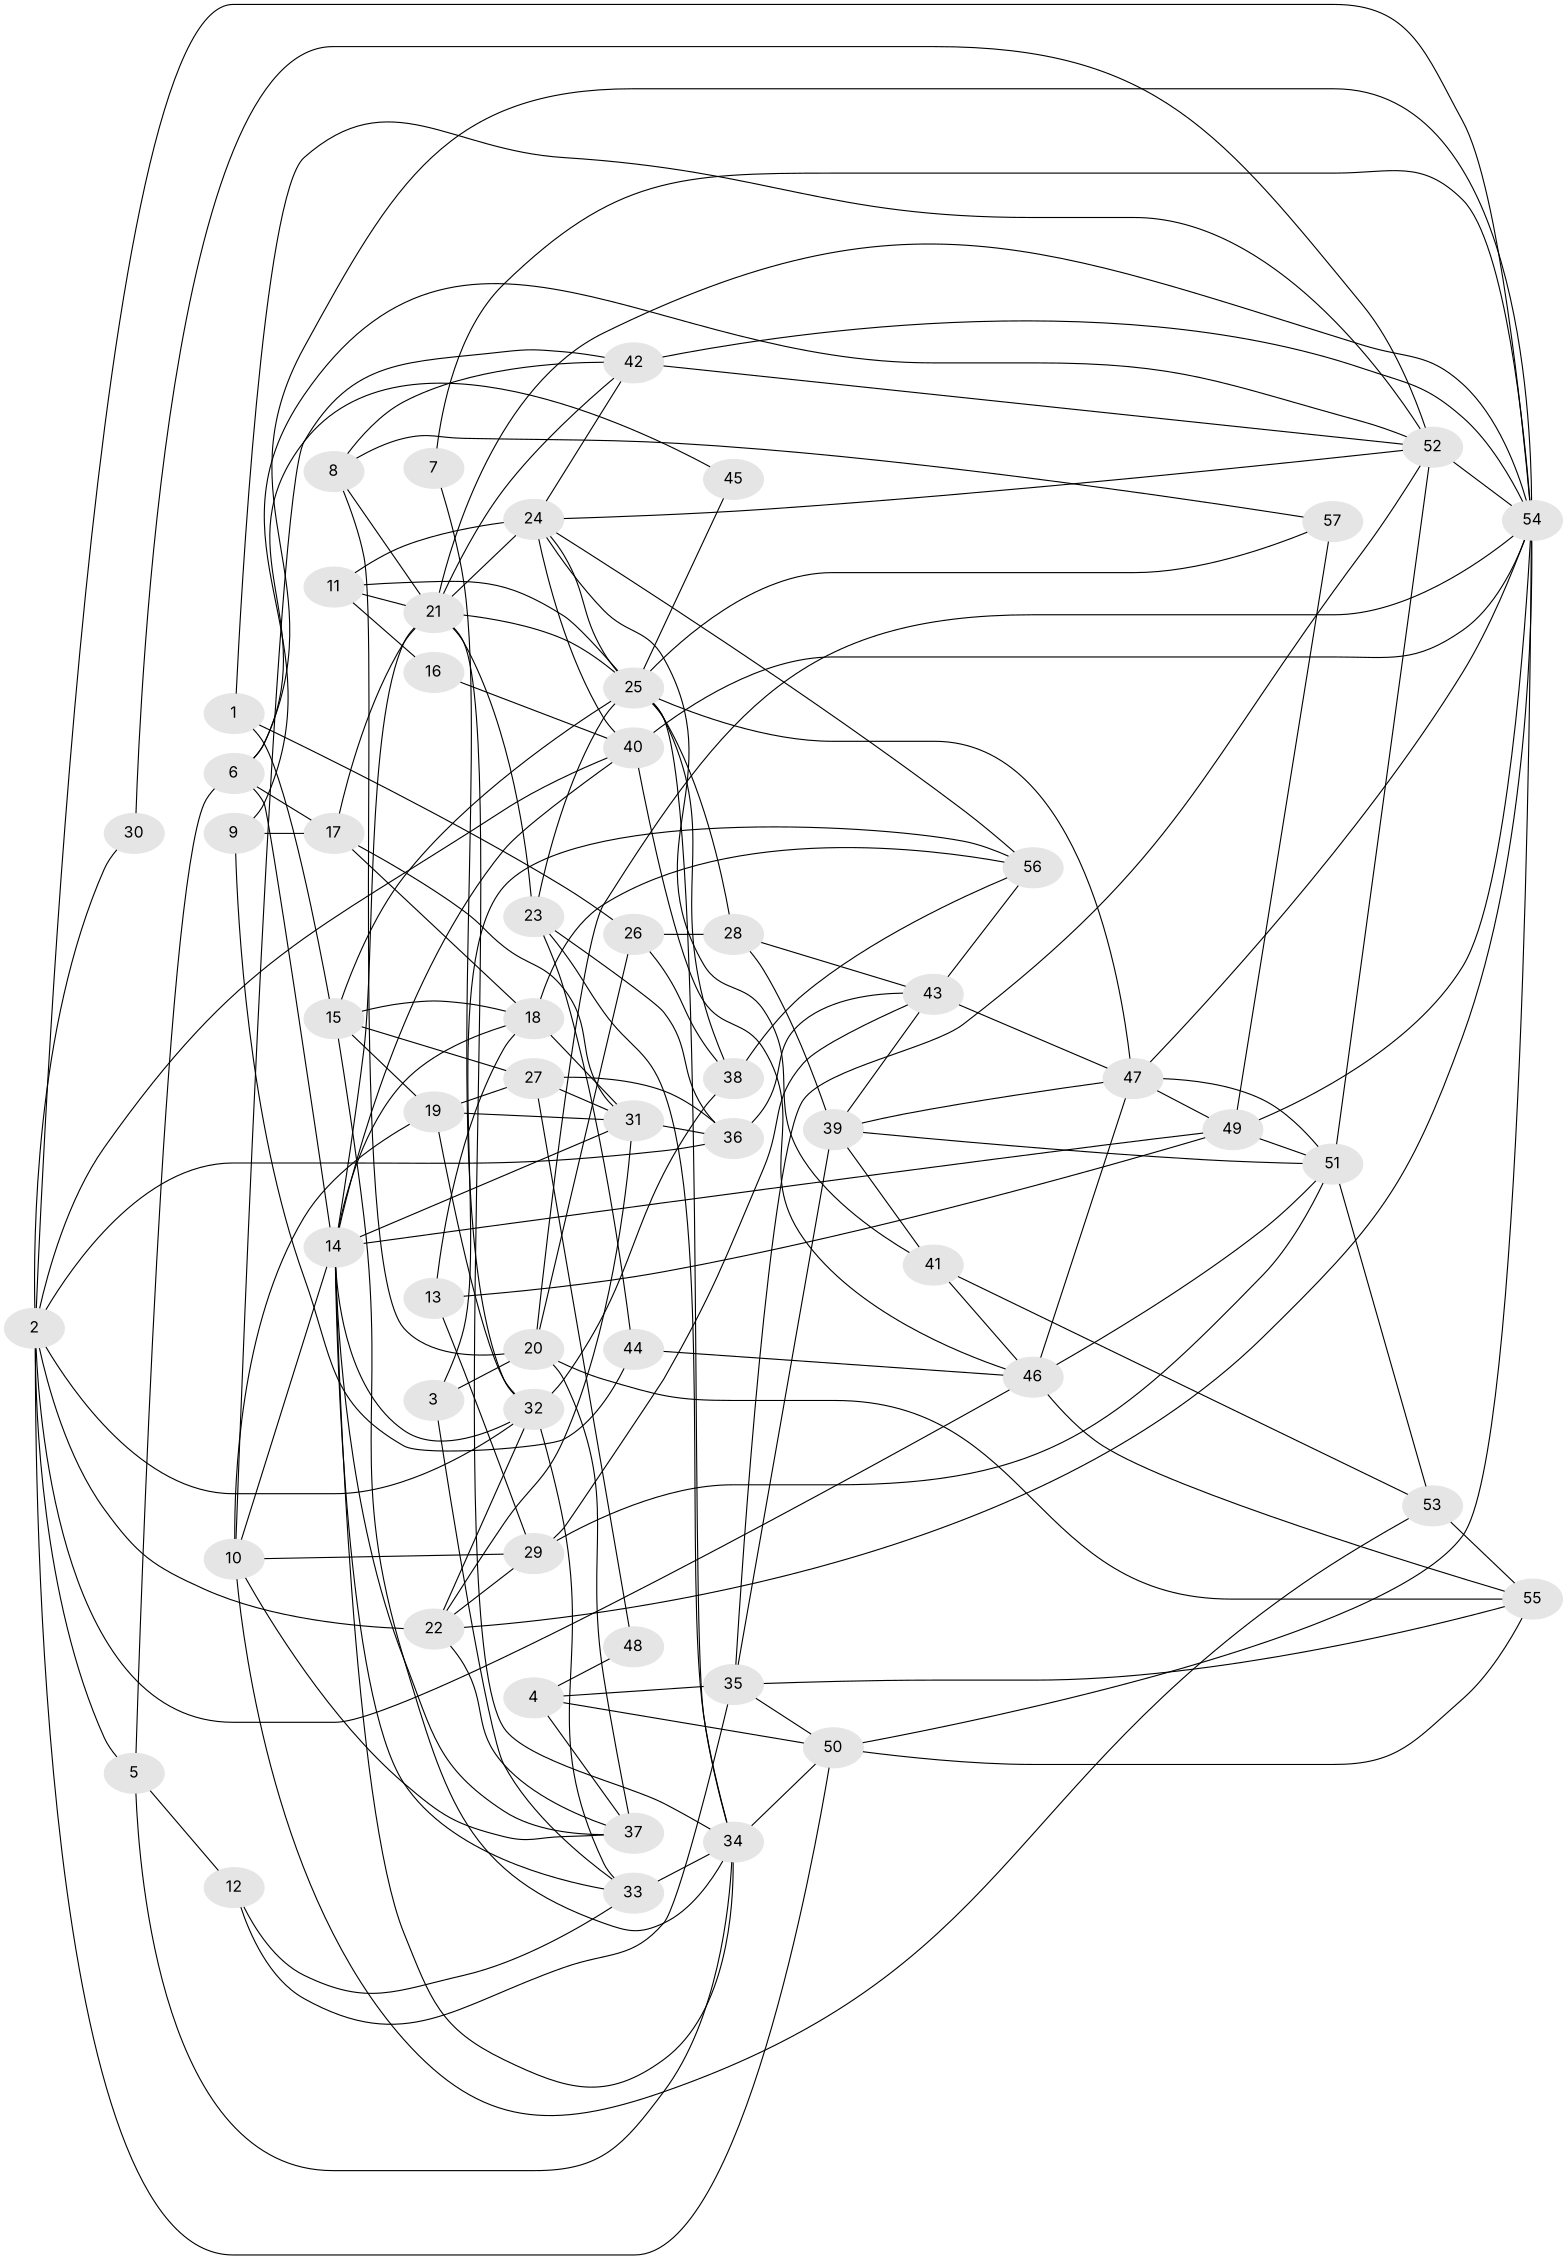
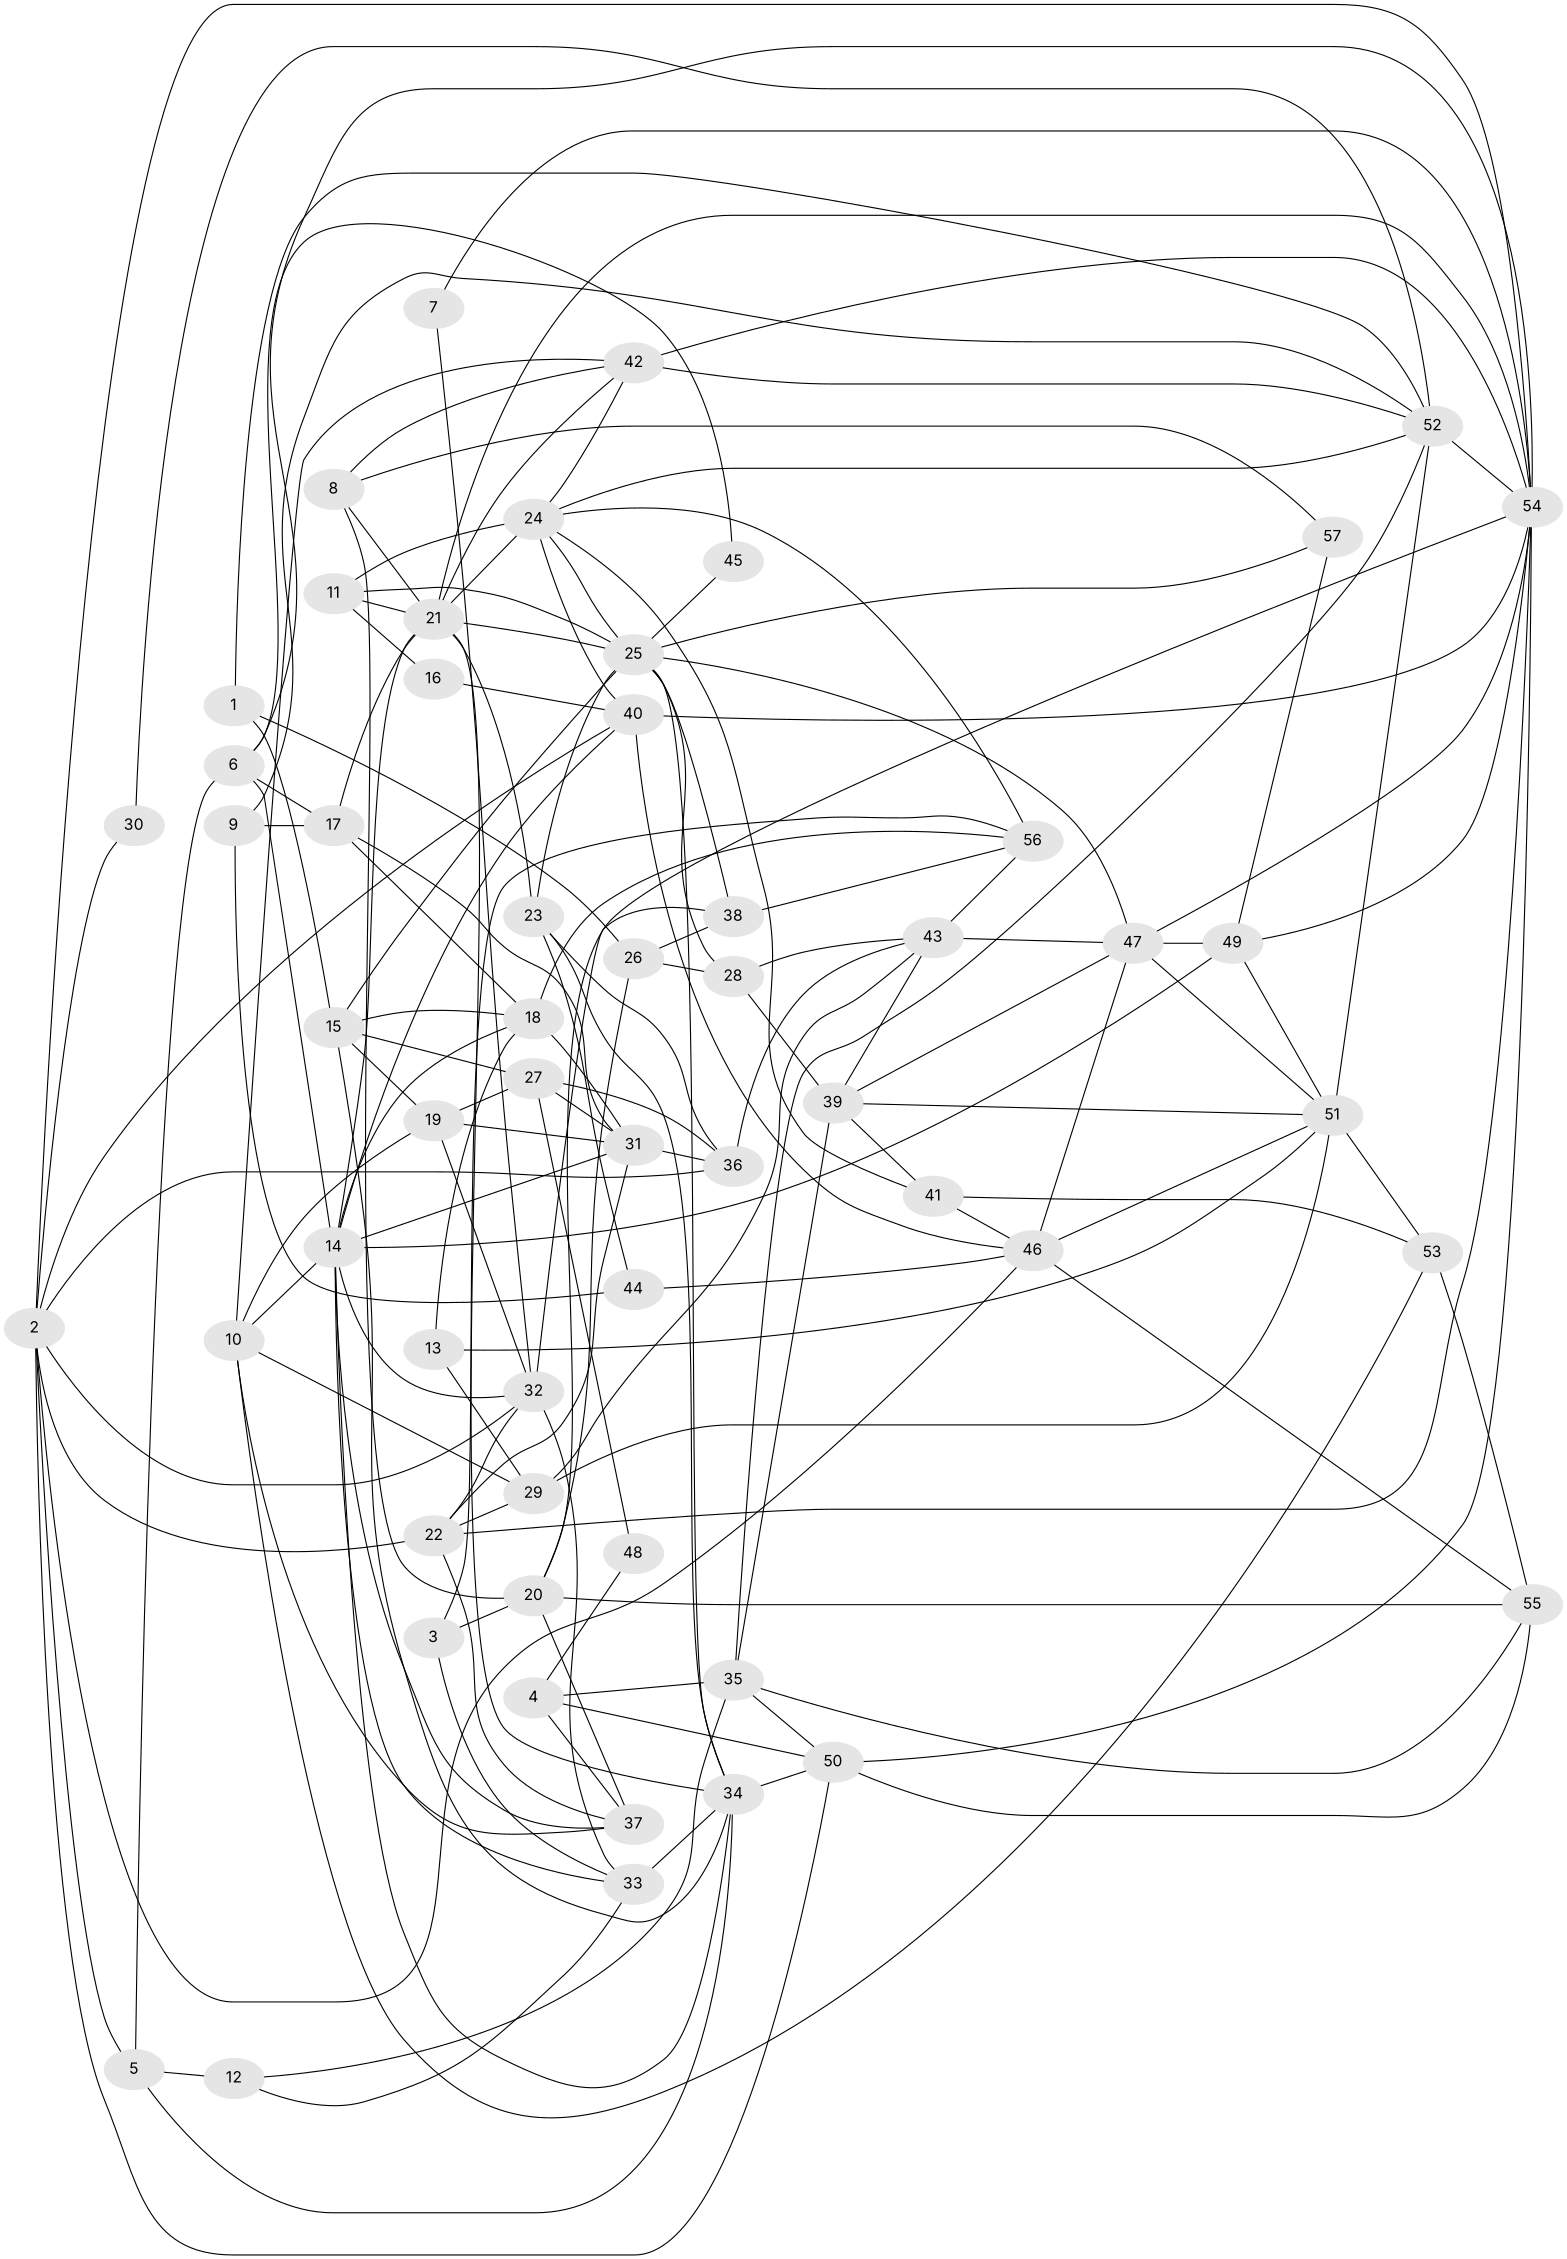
edge "49" -- "13": now "51" -- "13"
